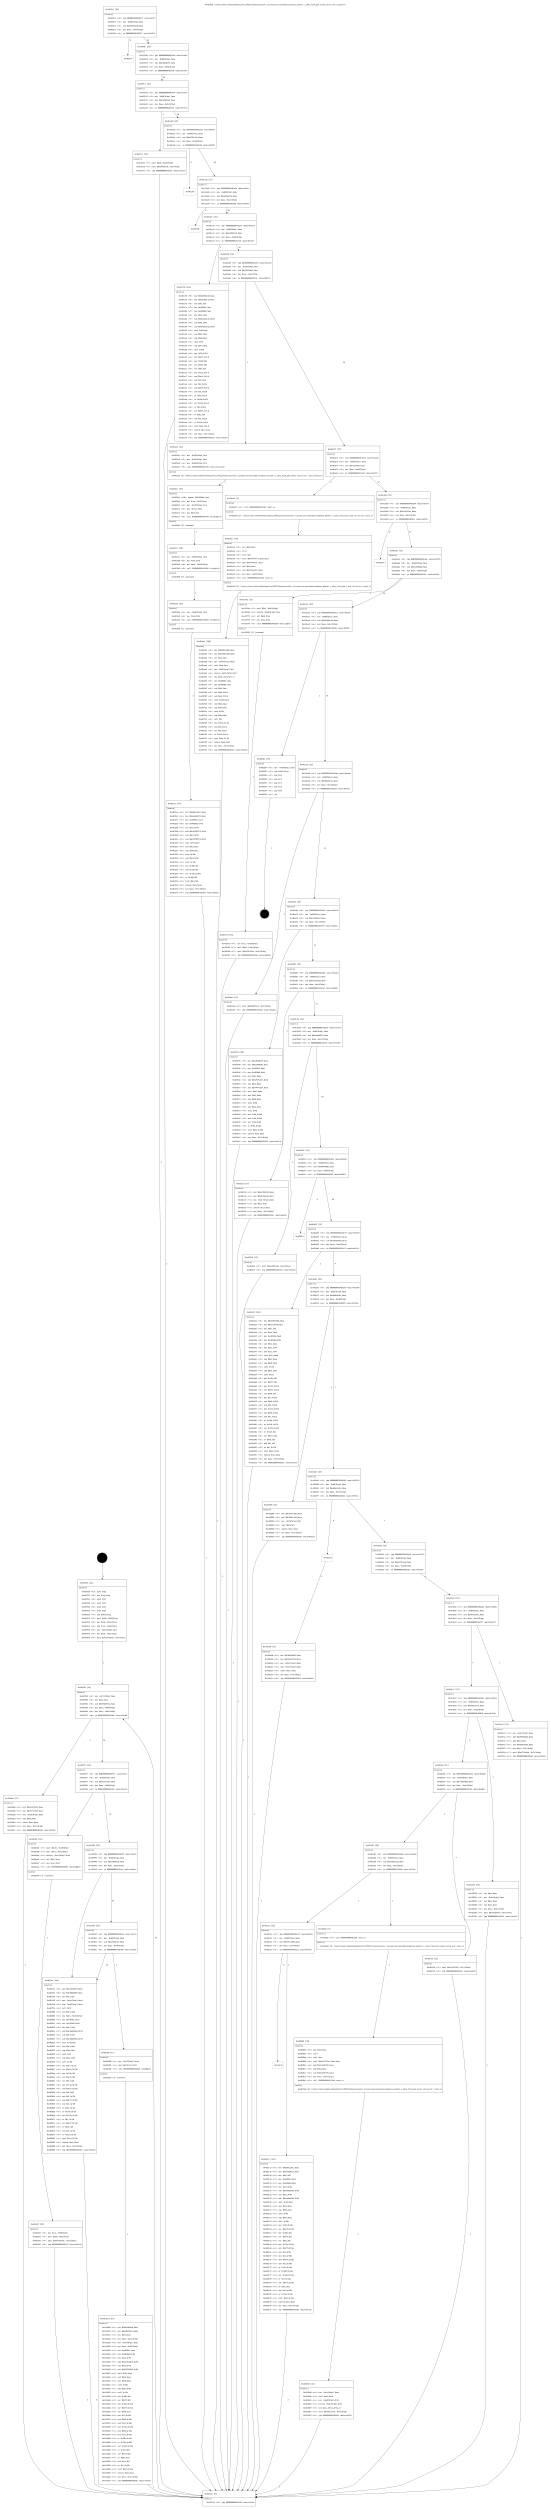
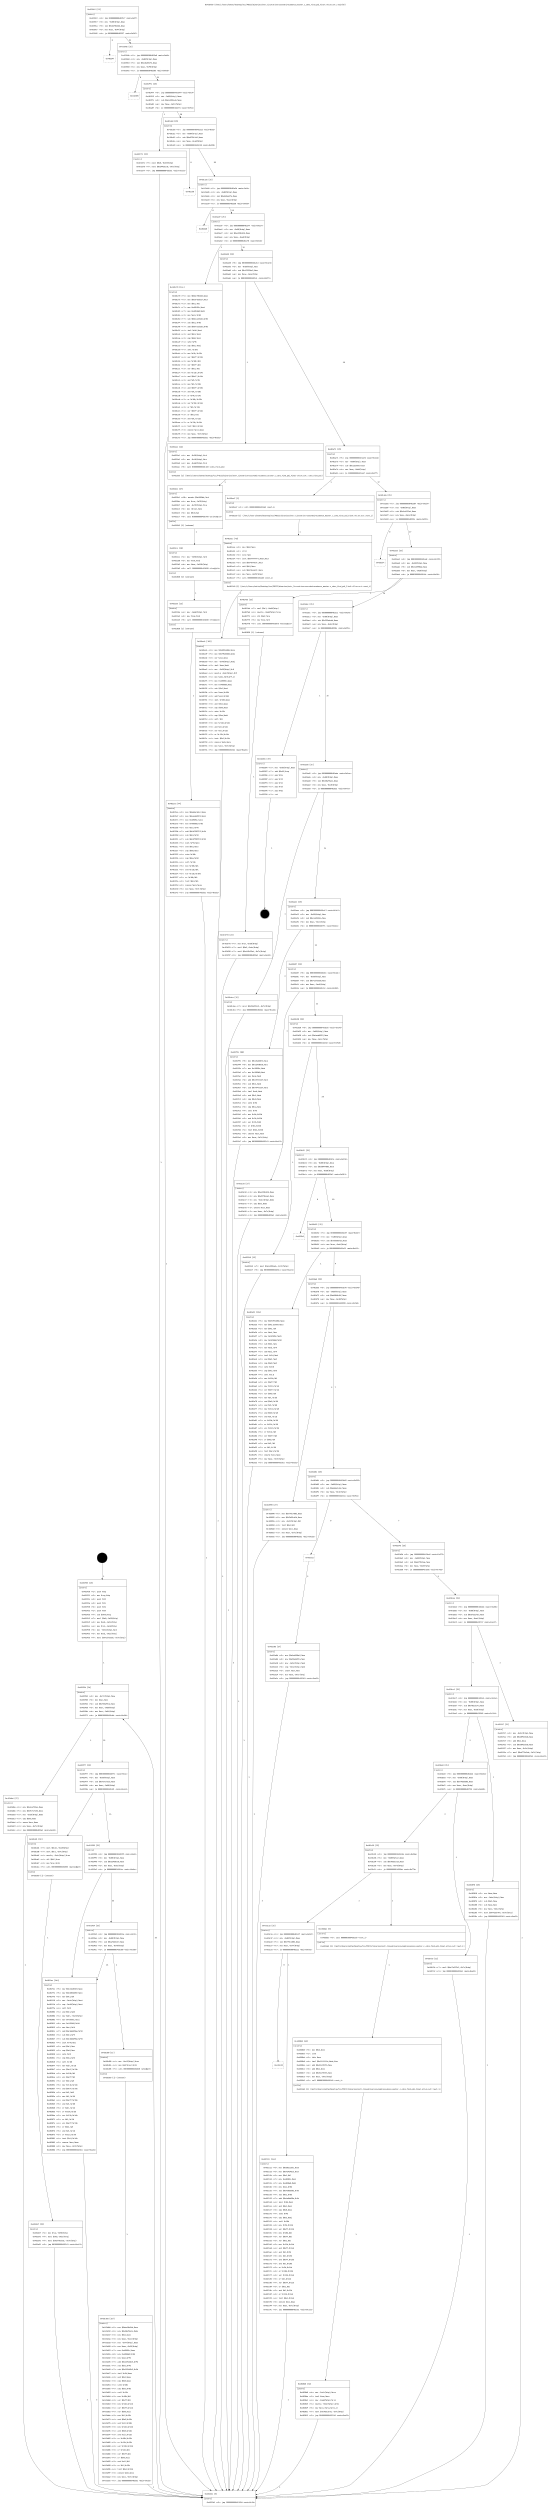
node "0x402305": added
